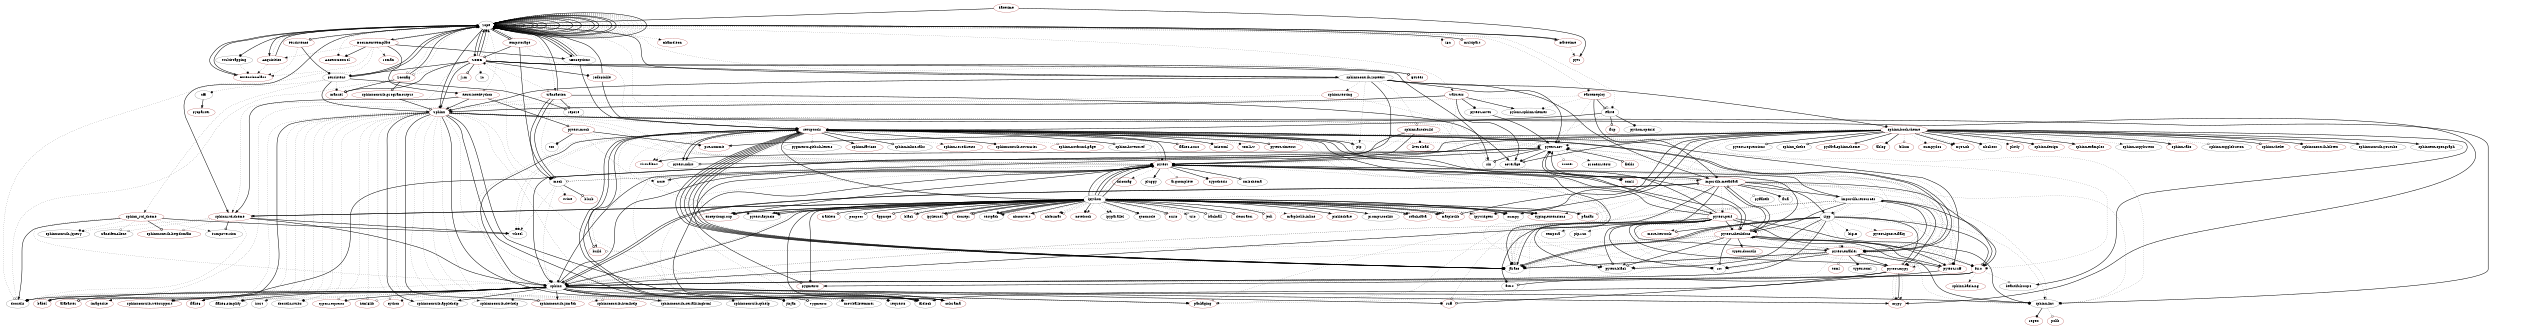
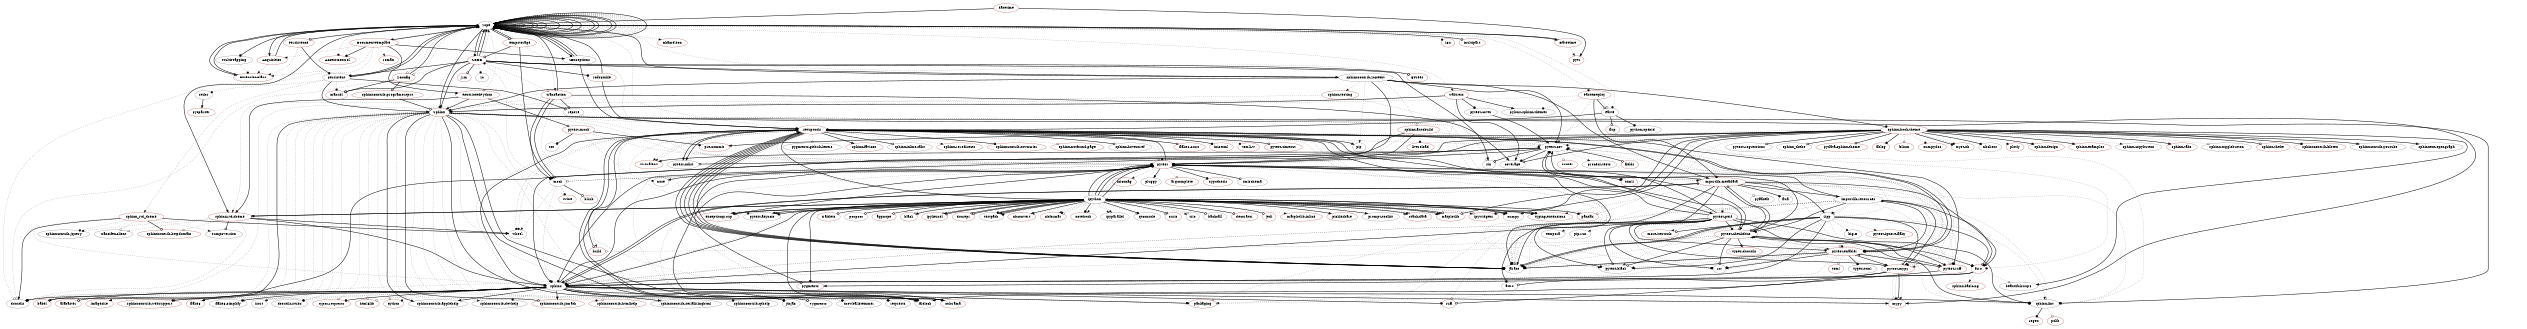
node "cffi": label "cffi" -> "stubs"
